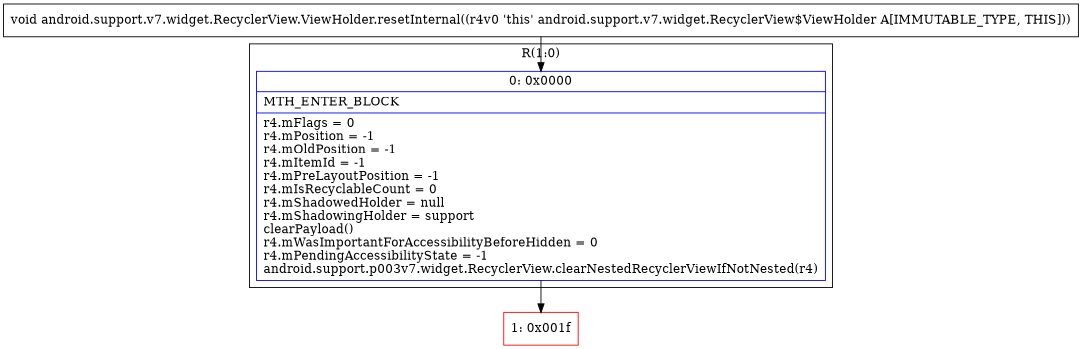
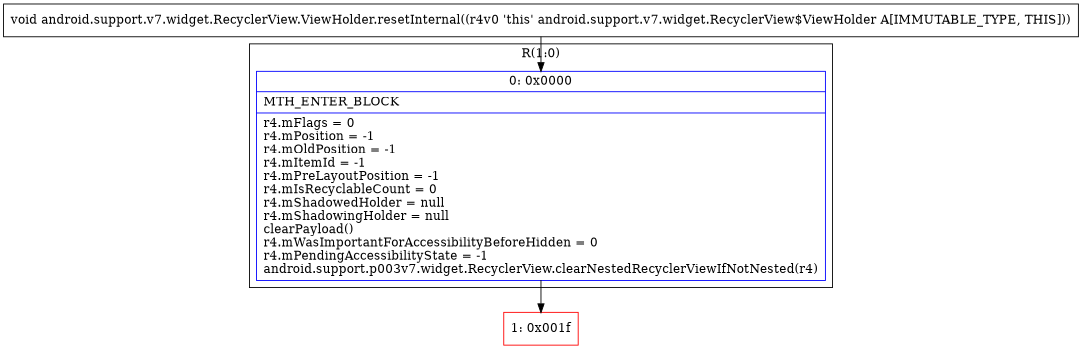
node "0: 0x0000": text "r4.mShadowingHolder = support" -> "r4.mShadowingHolder = null"
